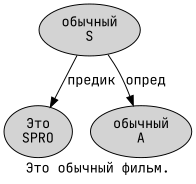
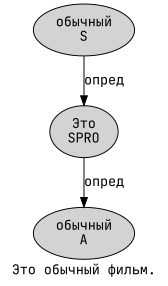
edge "обычный S" -> "обычный A": now "Это SPRO" -> "обычный A"
edge "обычный S" -> "Это SPRO": label "предик" -> "опред"
